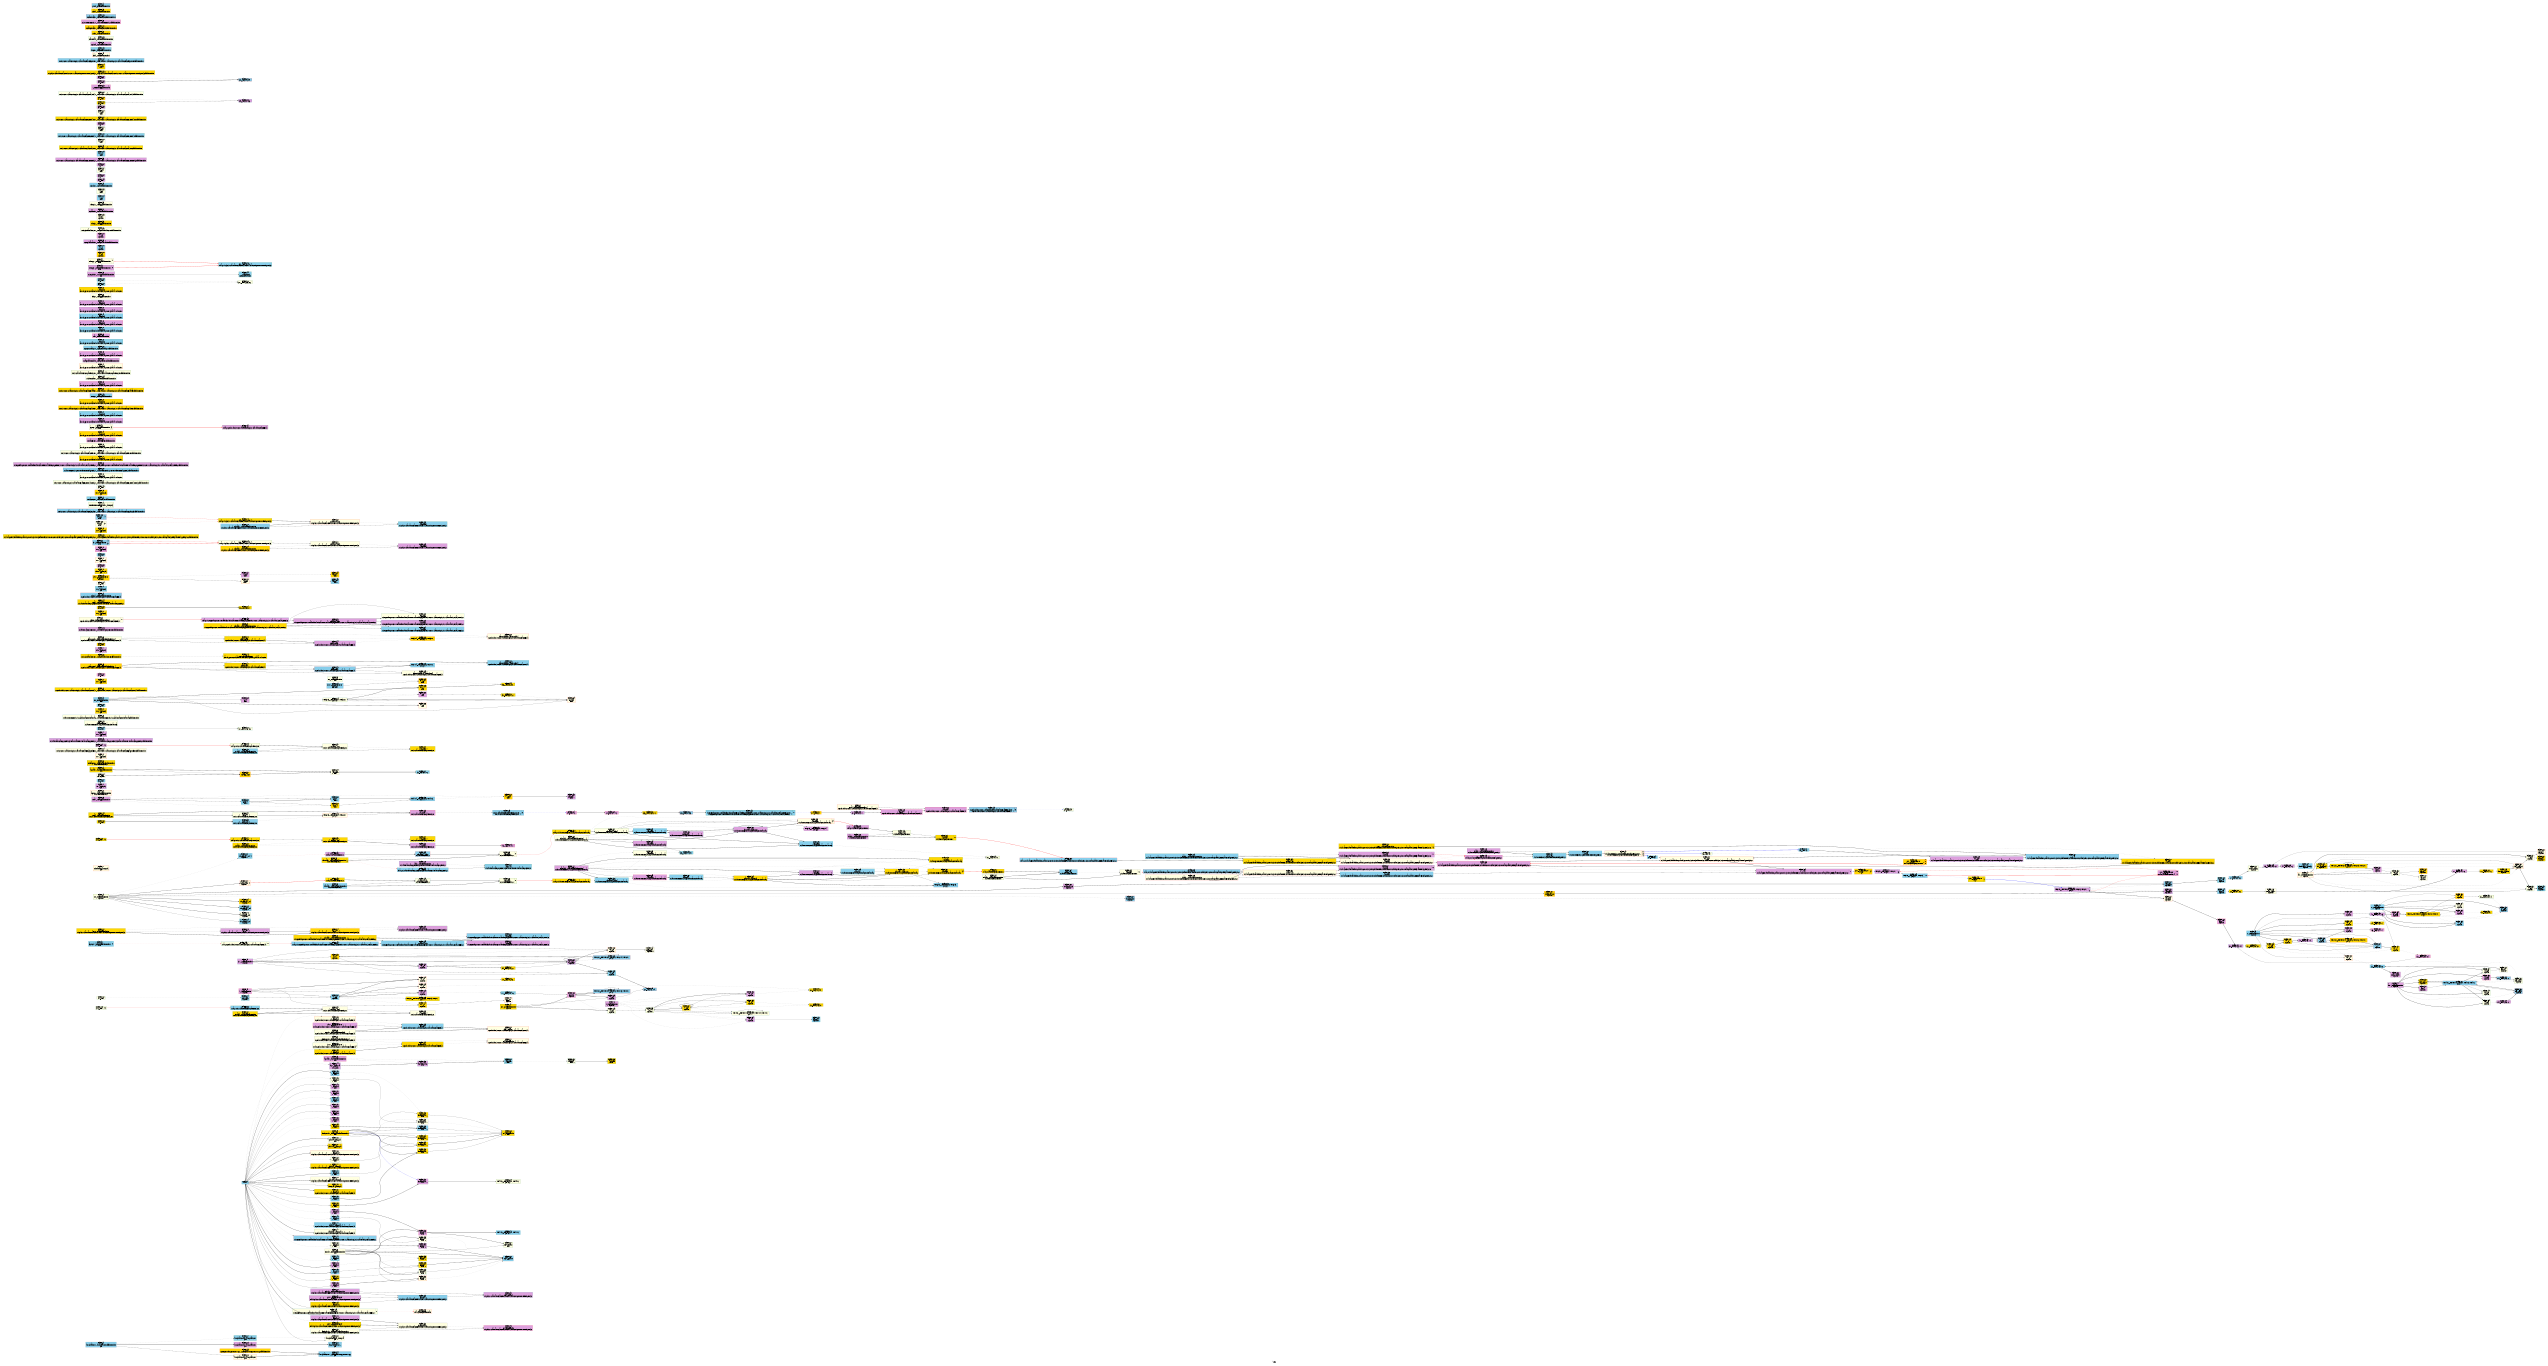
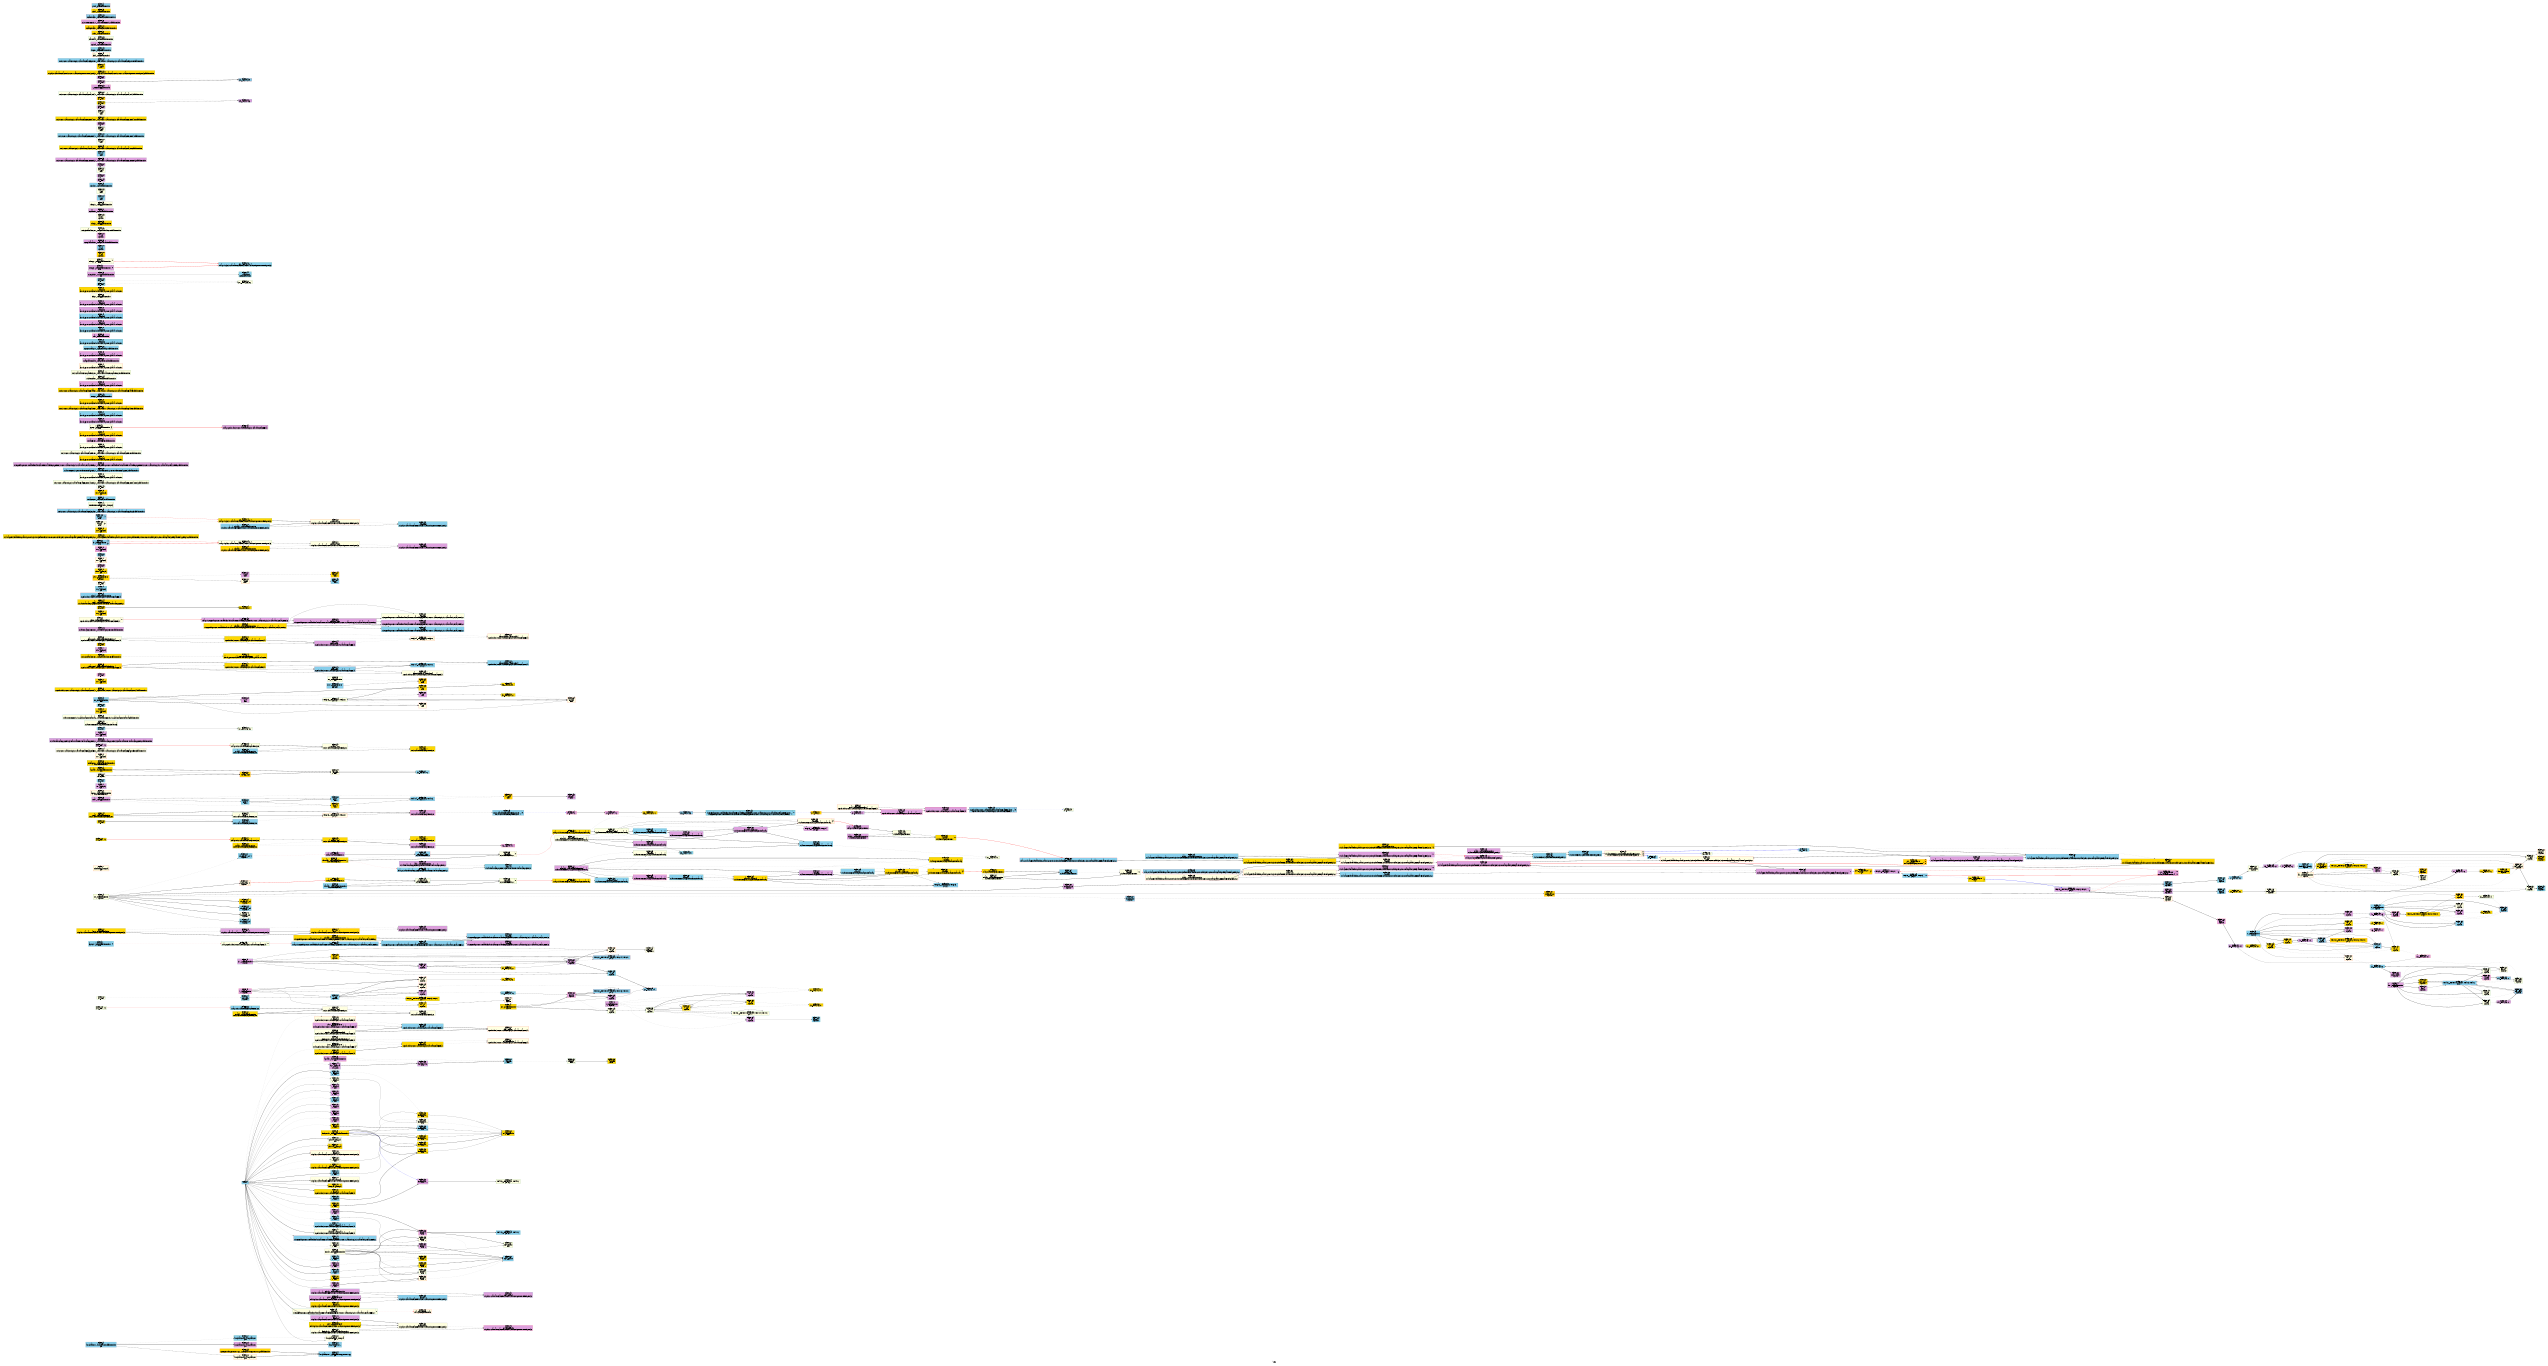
node "NodeID: 616": fillcolor gold -> lightyellow
